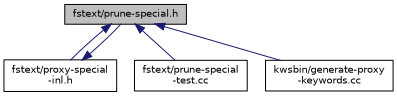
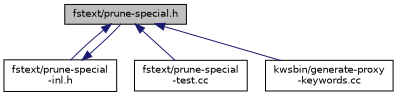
node "fstext/proxy-special -inl.h": label "fstext/proxy-special -inl.h" -> "fstext/prune-special -inl.h"
